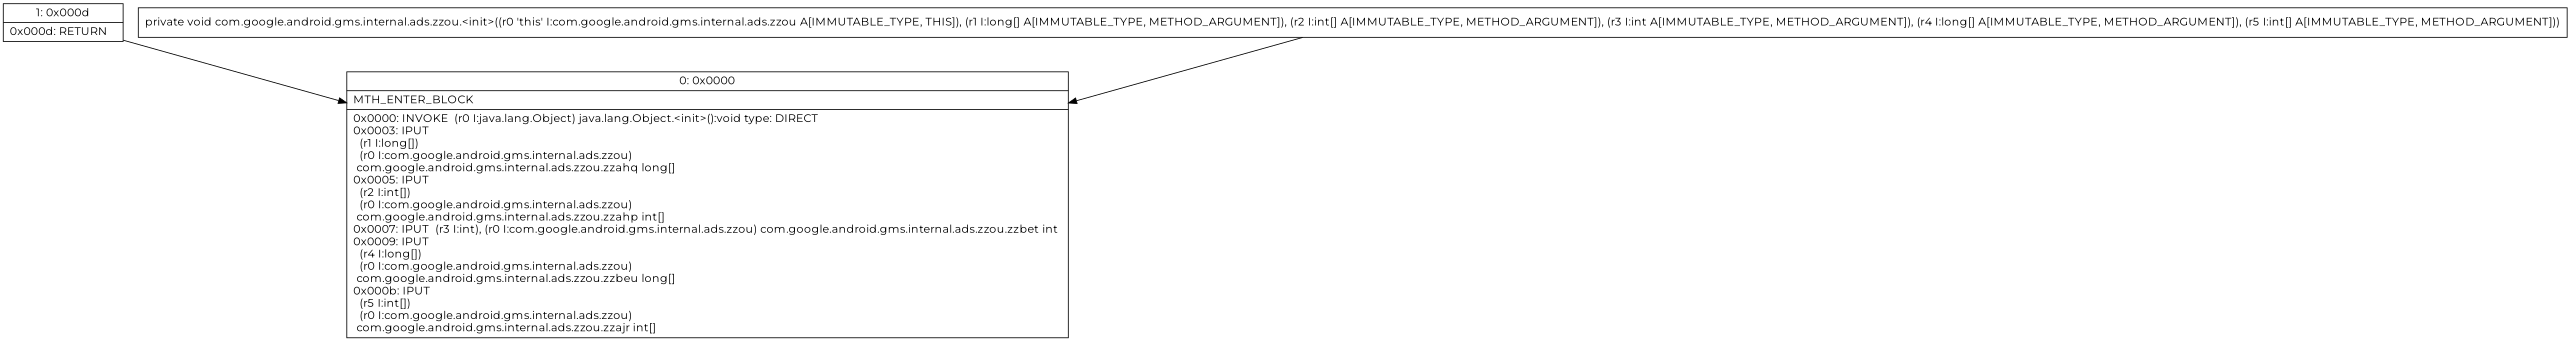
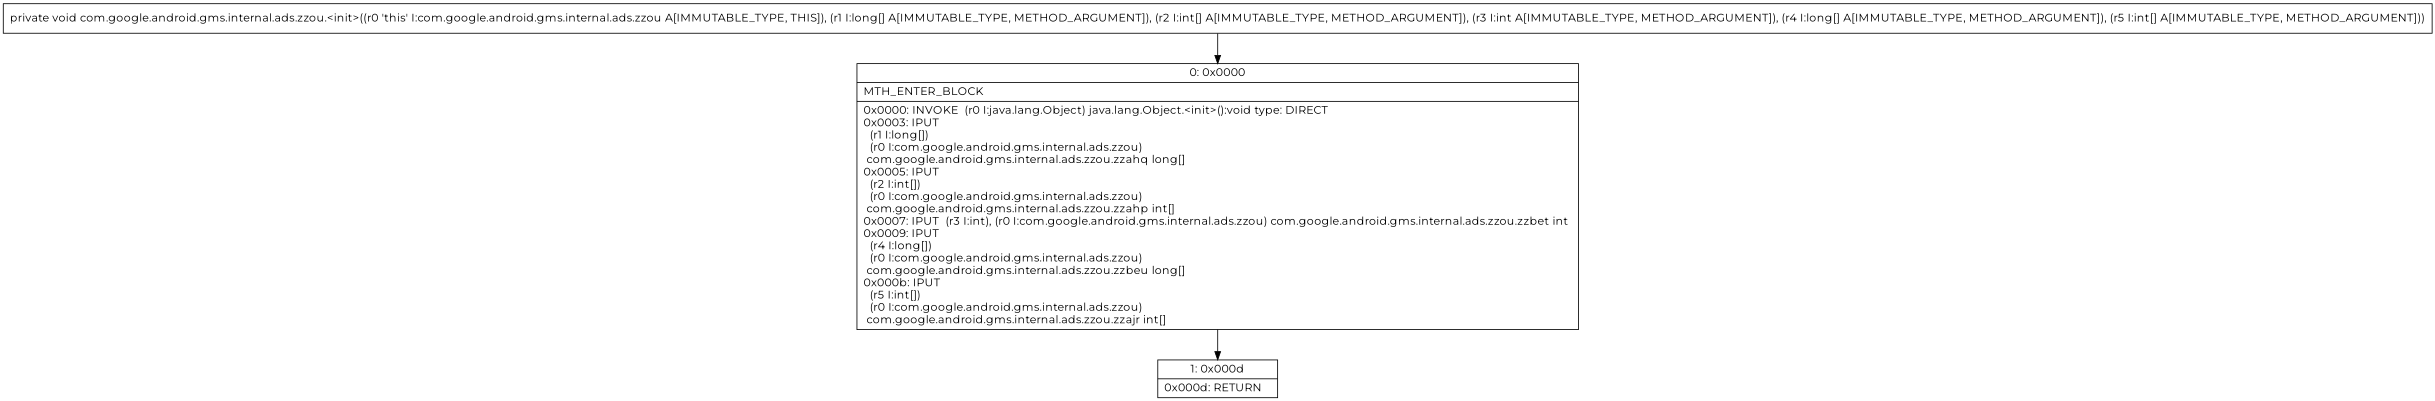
edge "1: 0x000d" -> "0: 0x0000": reversed
